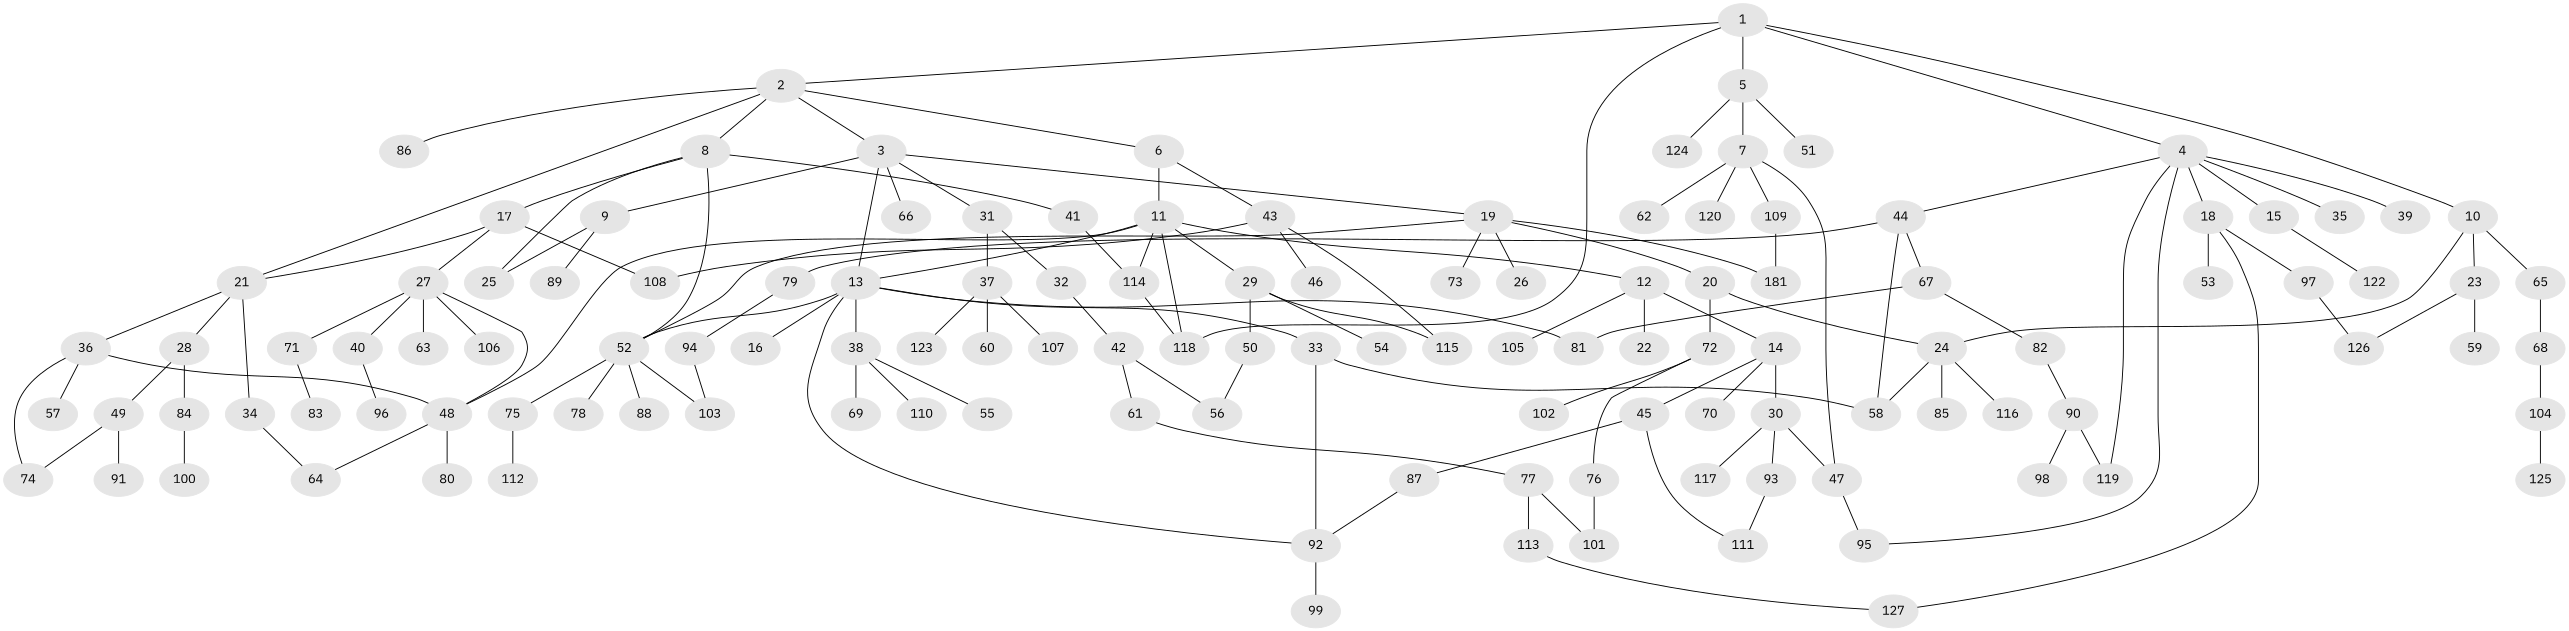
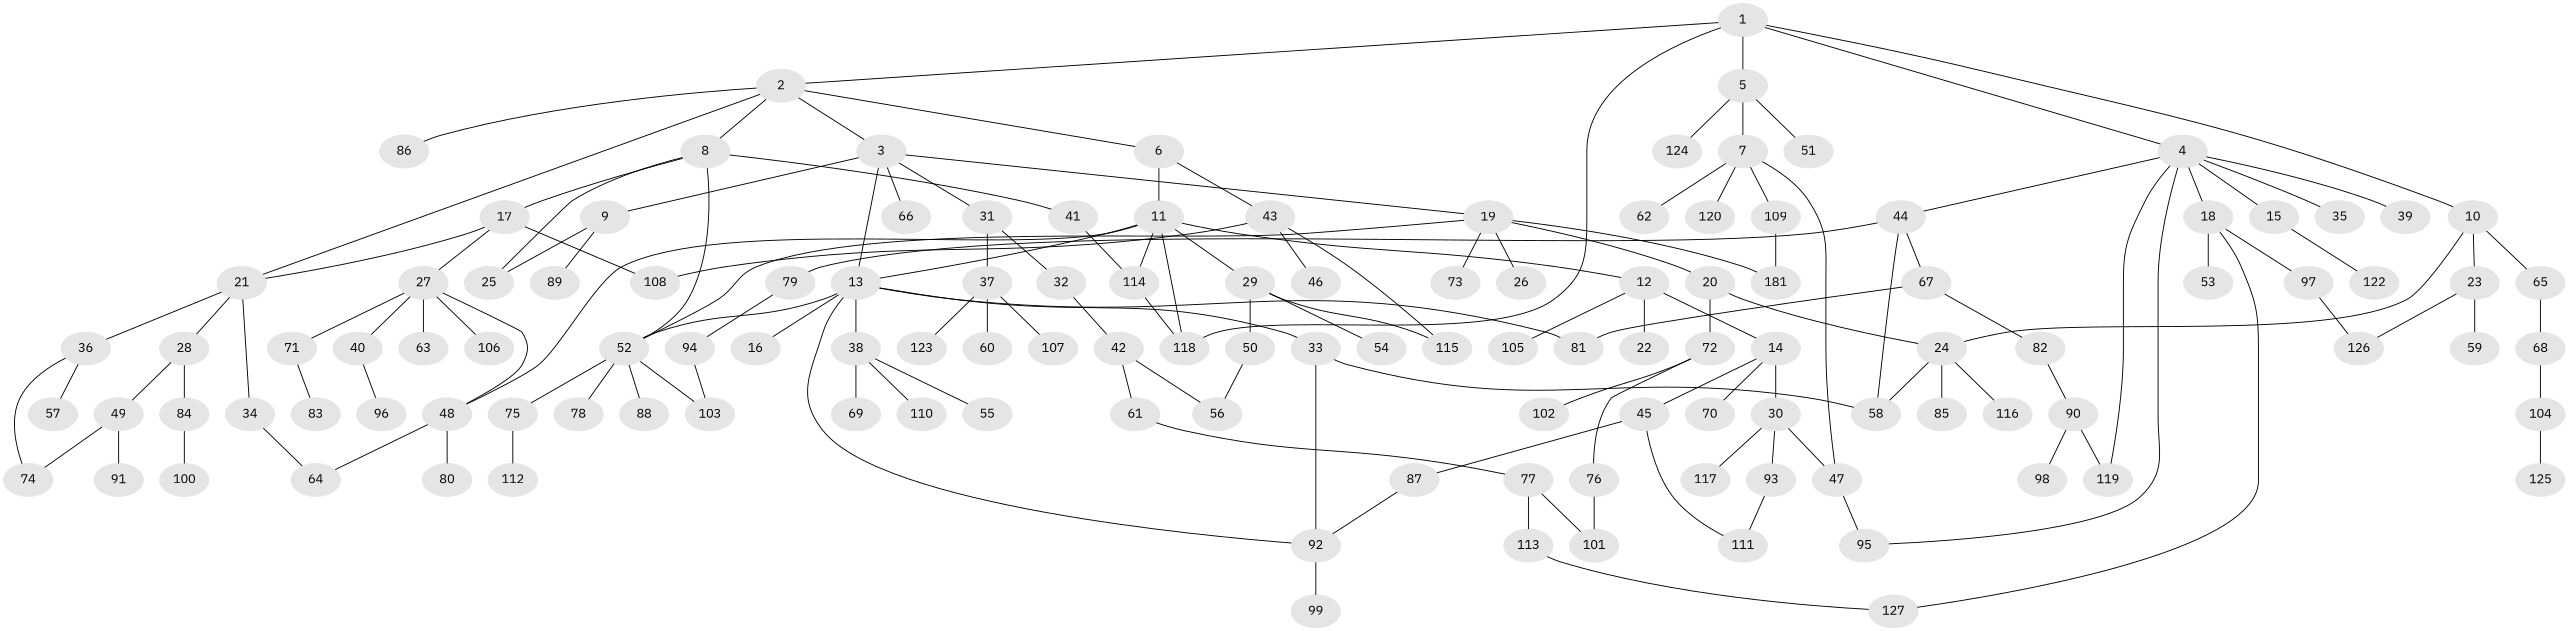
edge "36" -- "48": removed
